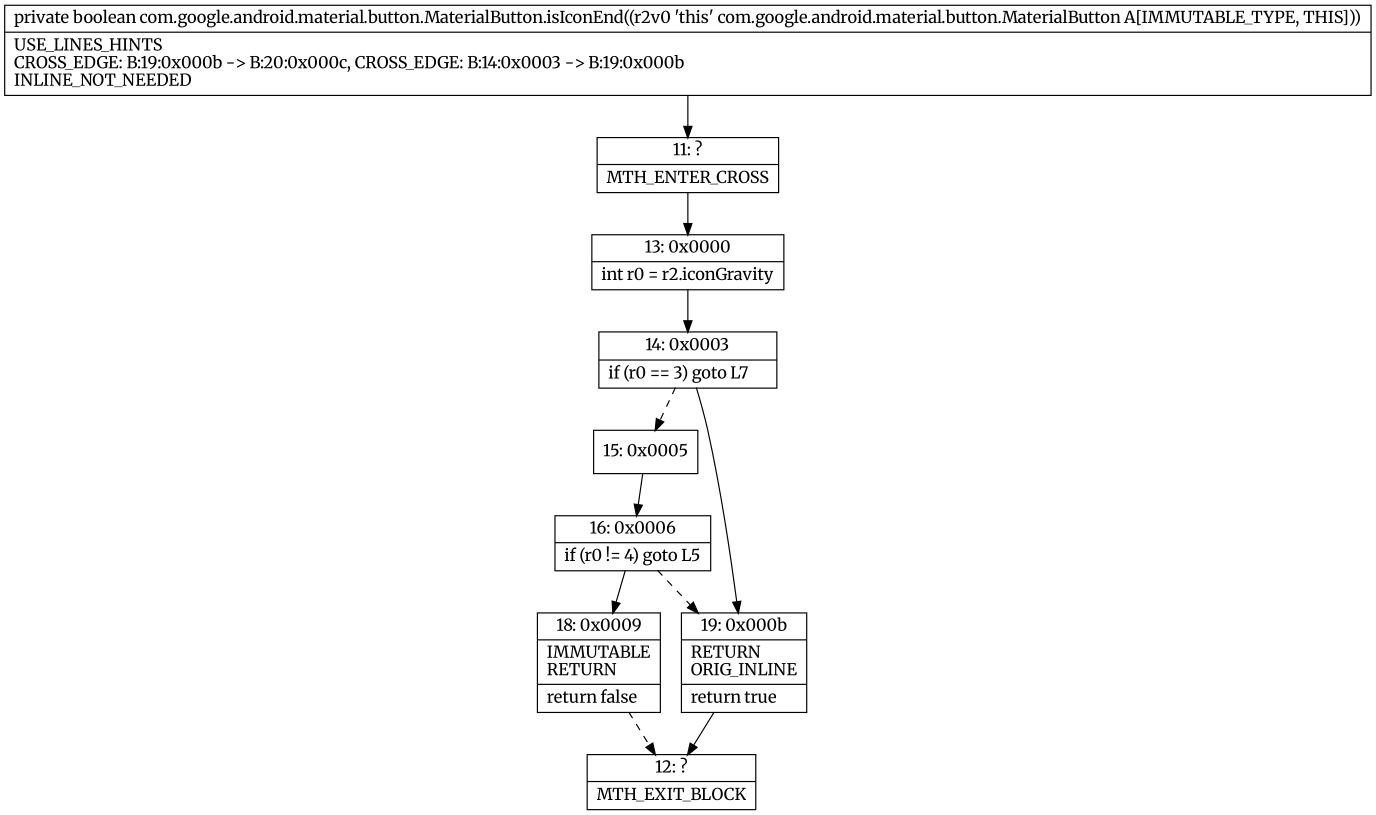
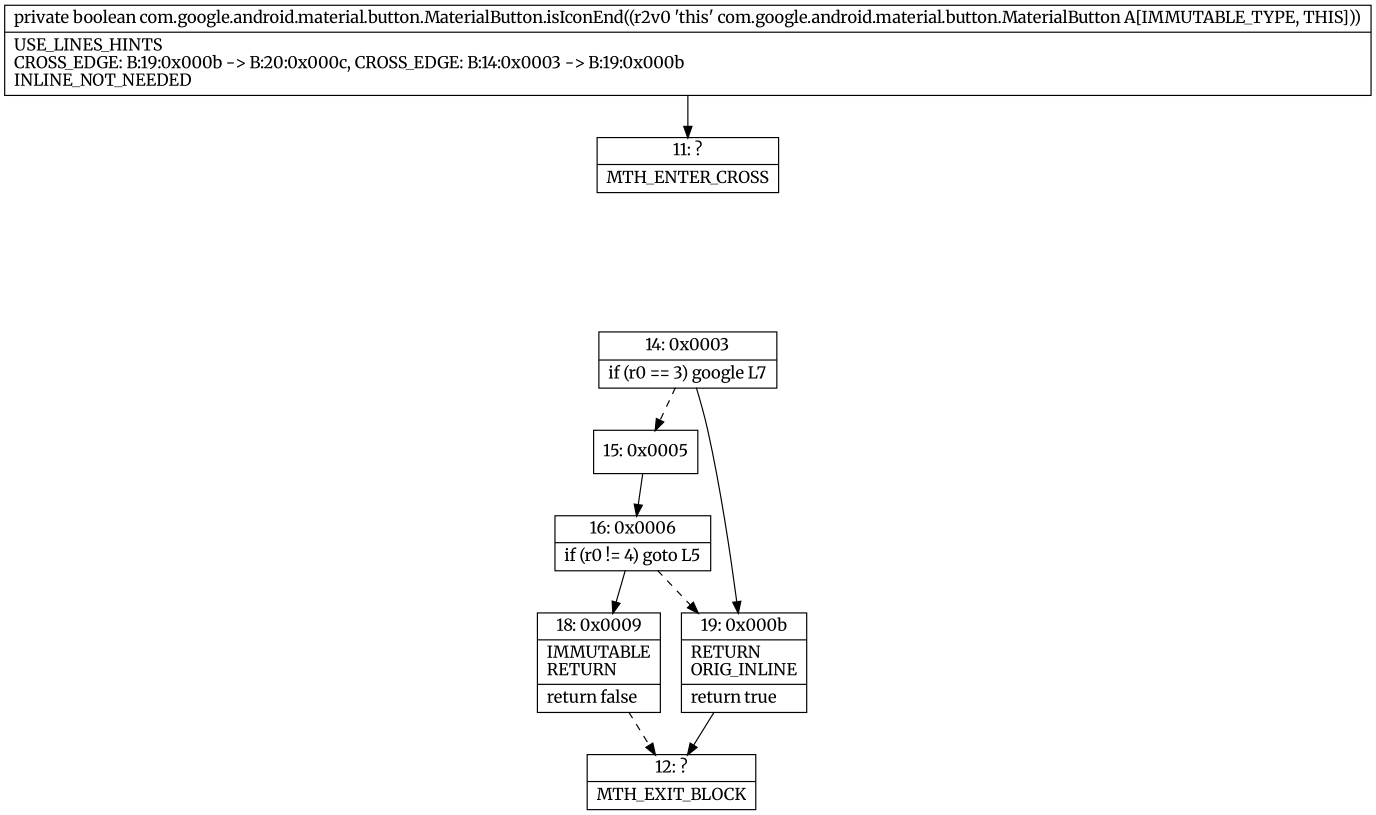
node "13: 0x0000": removed
node "14: 0x0003": text "if (r0 == 3) goto L7" -> "if (r0 == 3) google L7"
